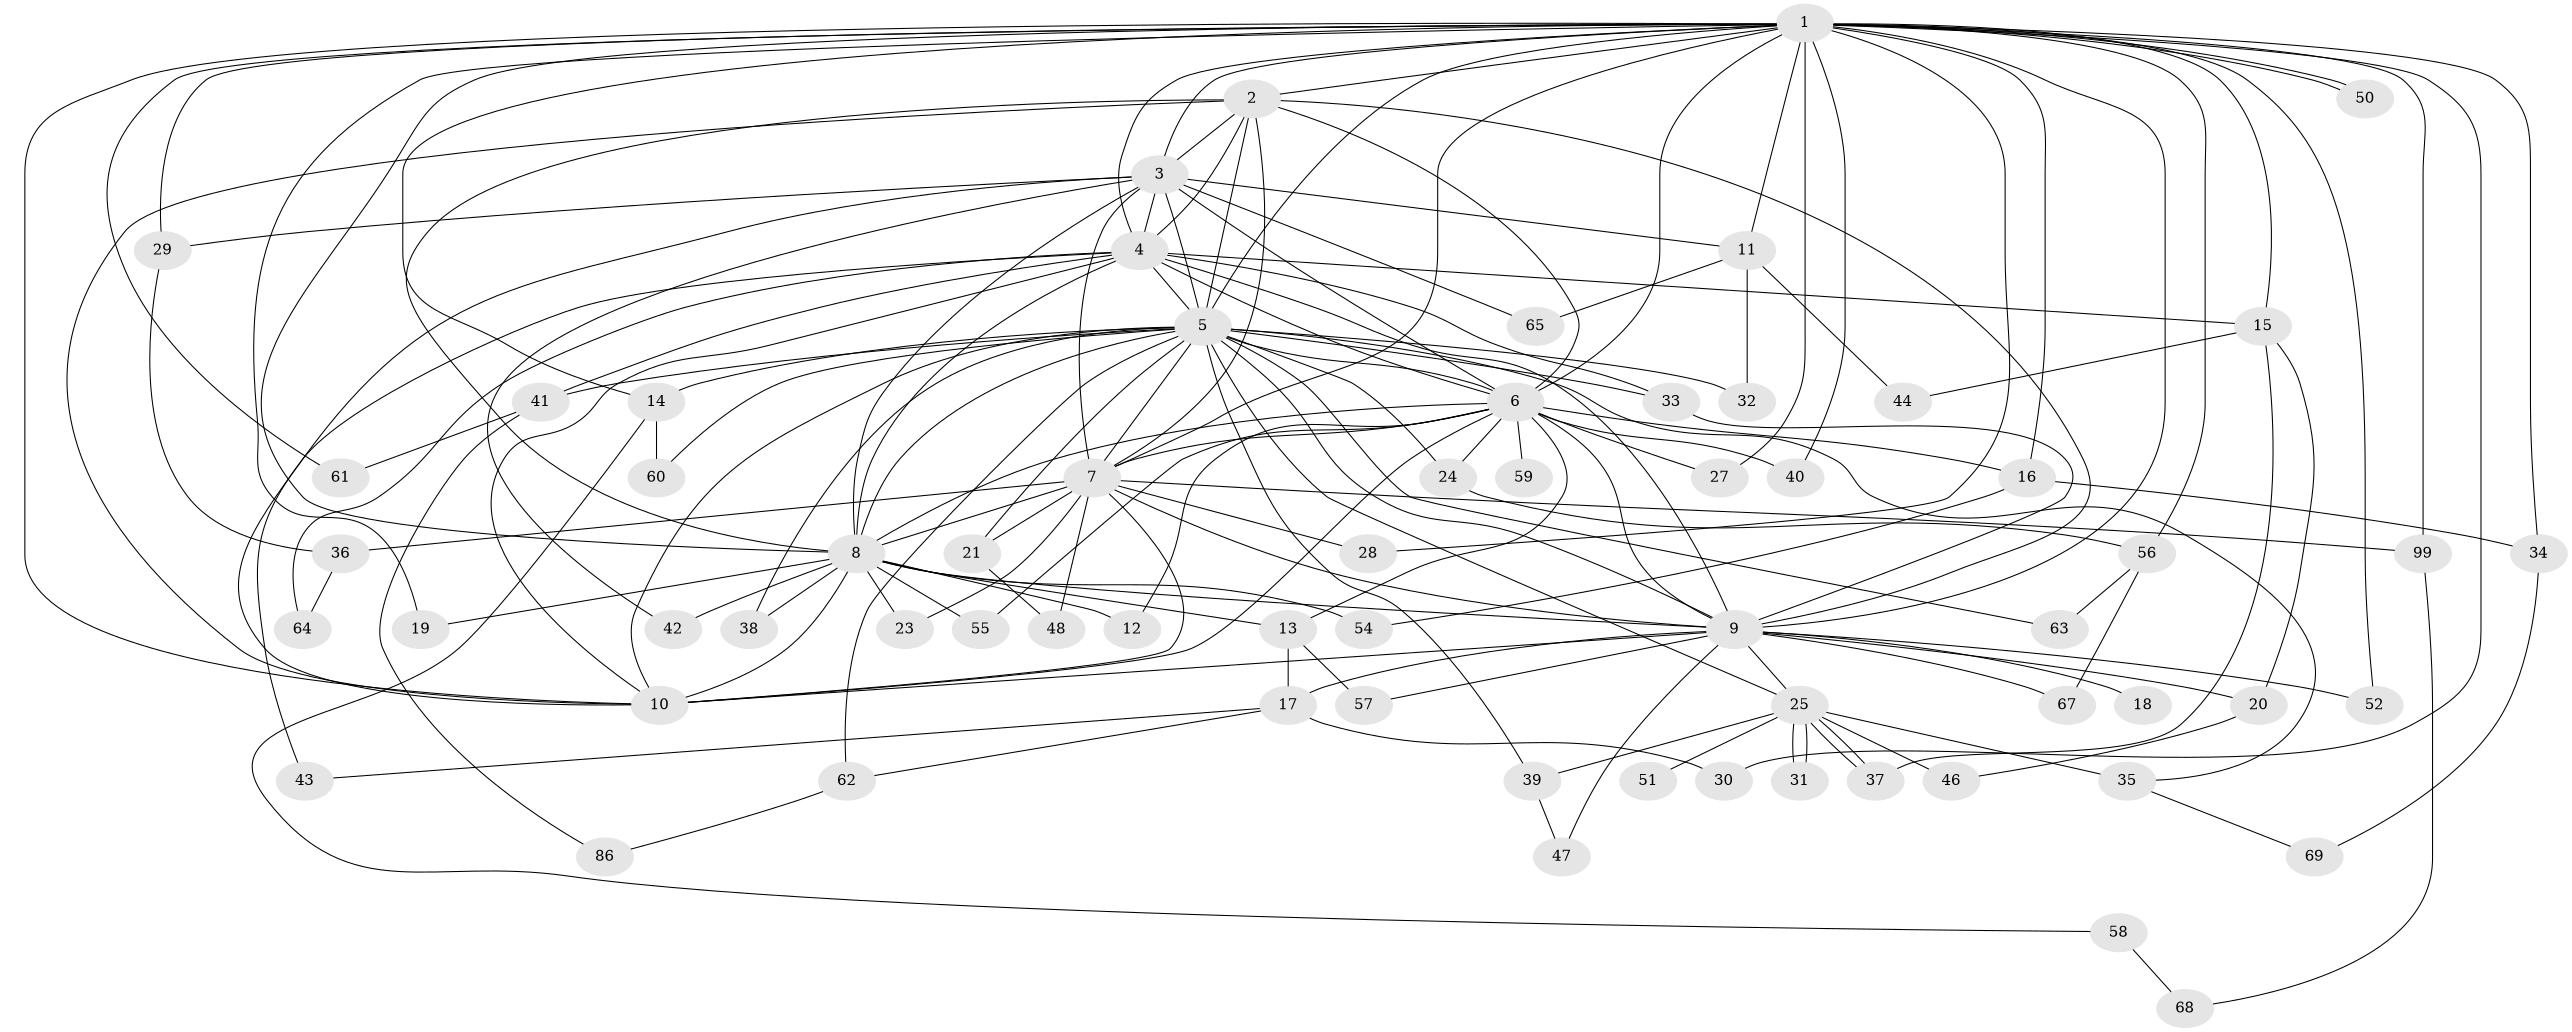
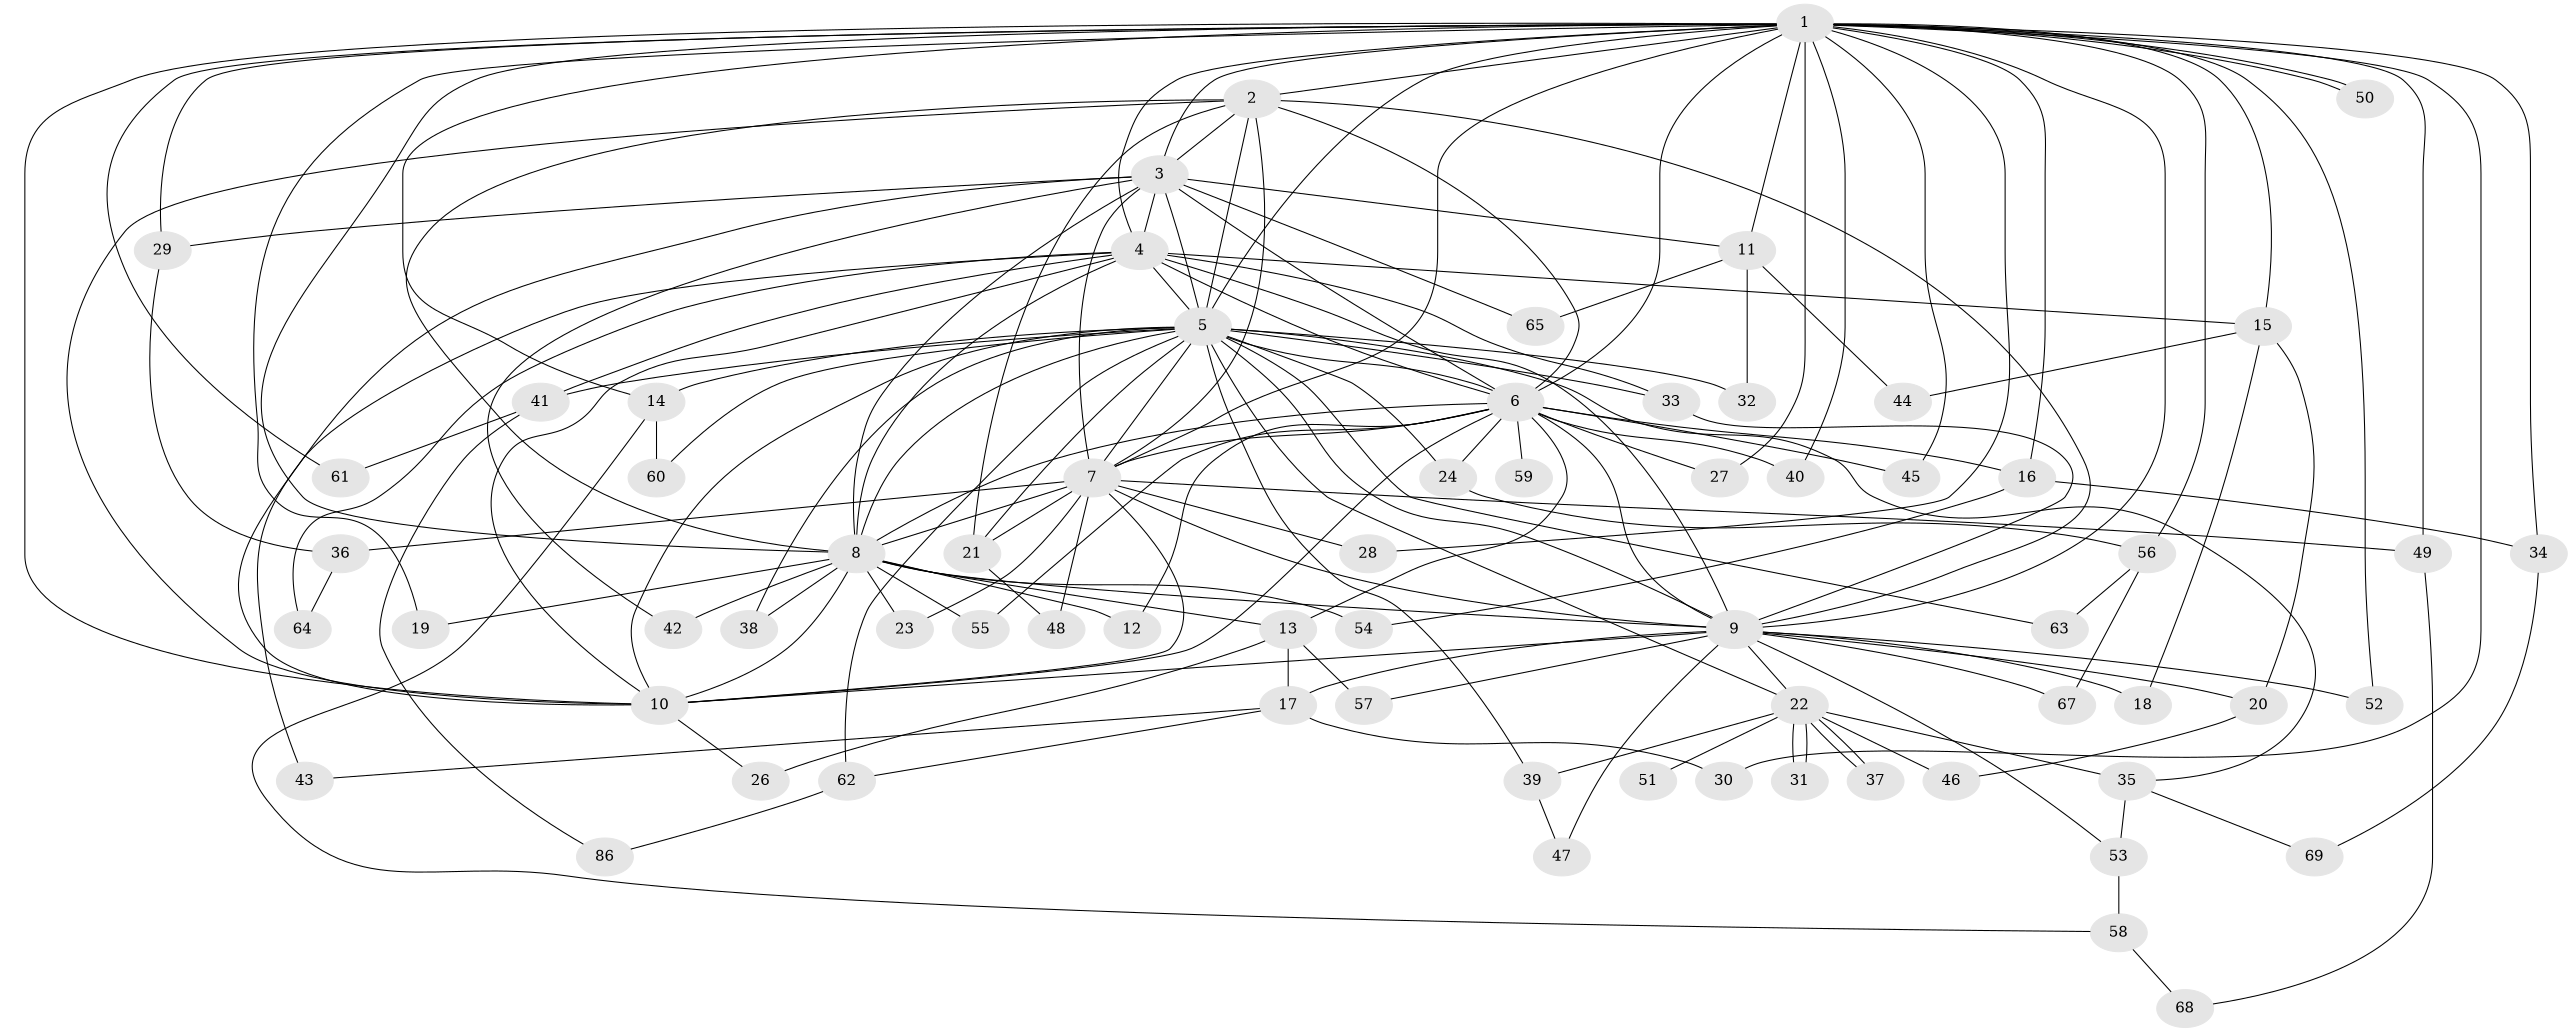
edge "2" -- "4": now "2" -- "21"
node "45": added
node "99": label "99" -> "49"
edge "15" -- "37": now "15" -- "18"
node "25": label "25" -> "22"
node "26": added
node "53": added
